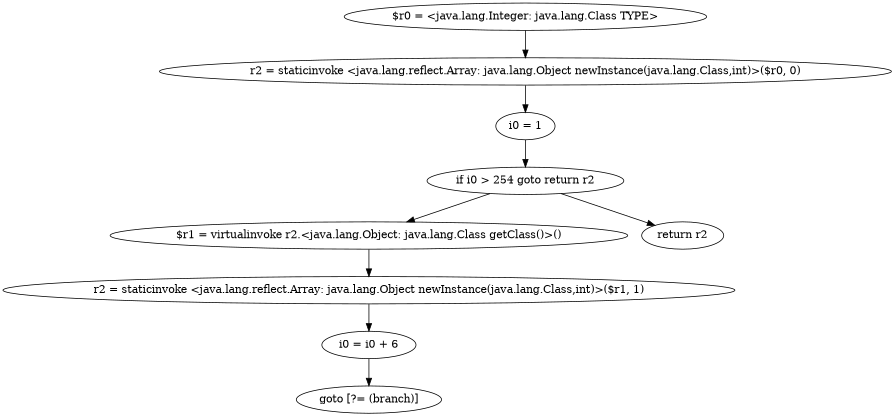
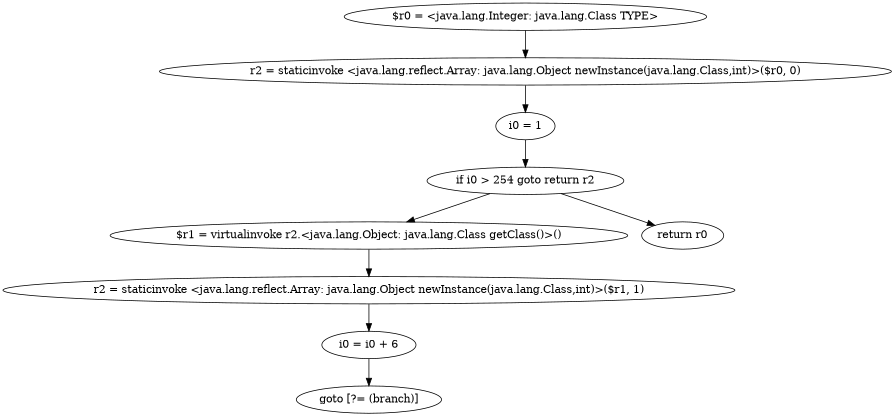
node "return r2": label "return r2" -> "return r0"
